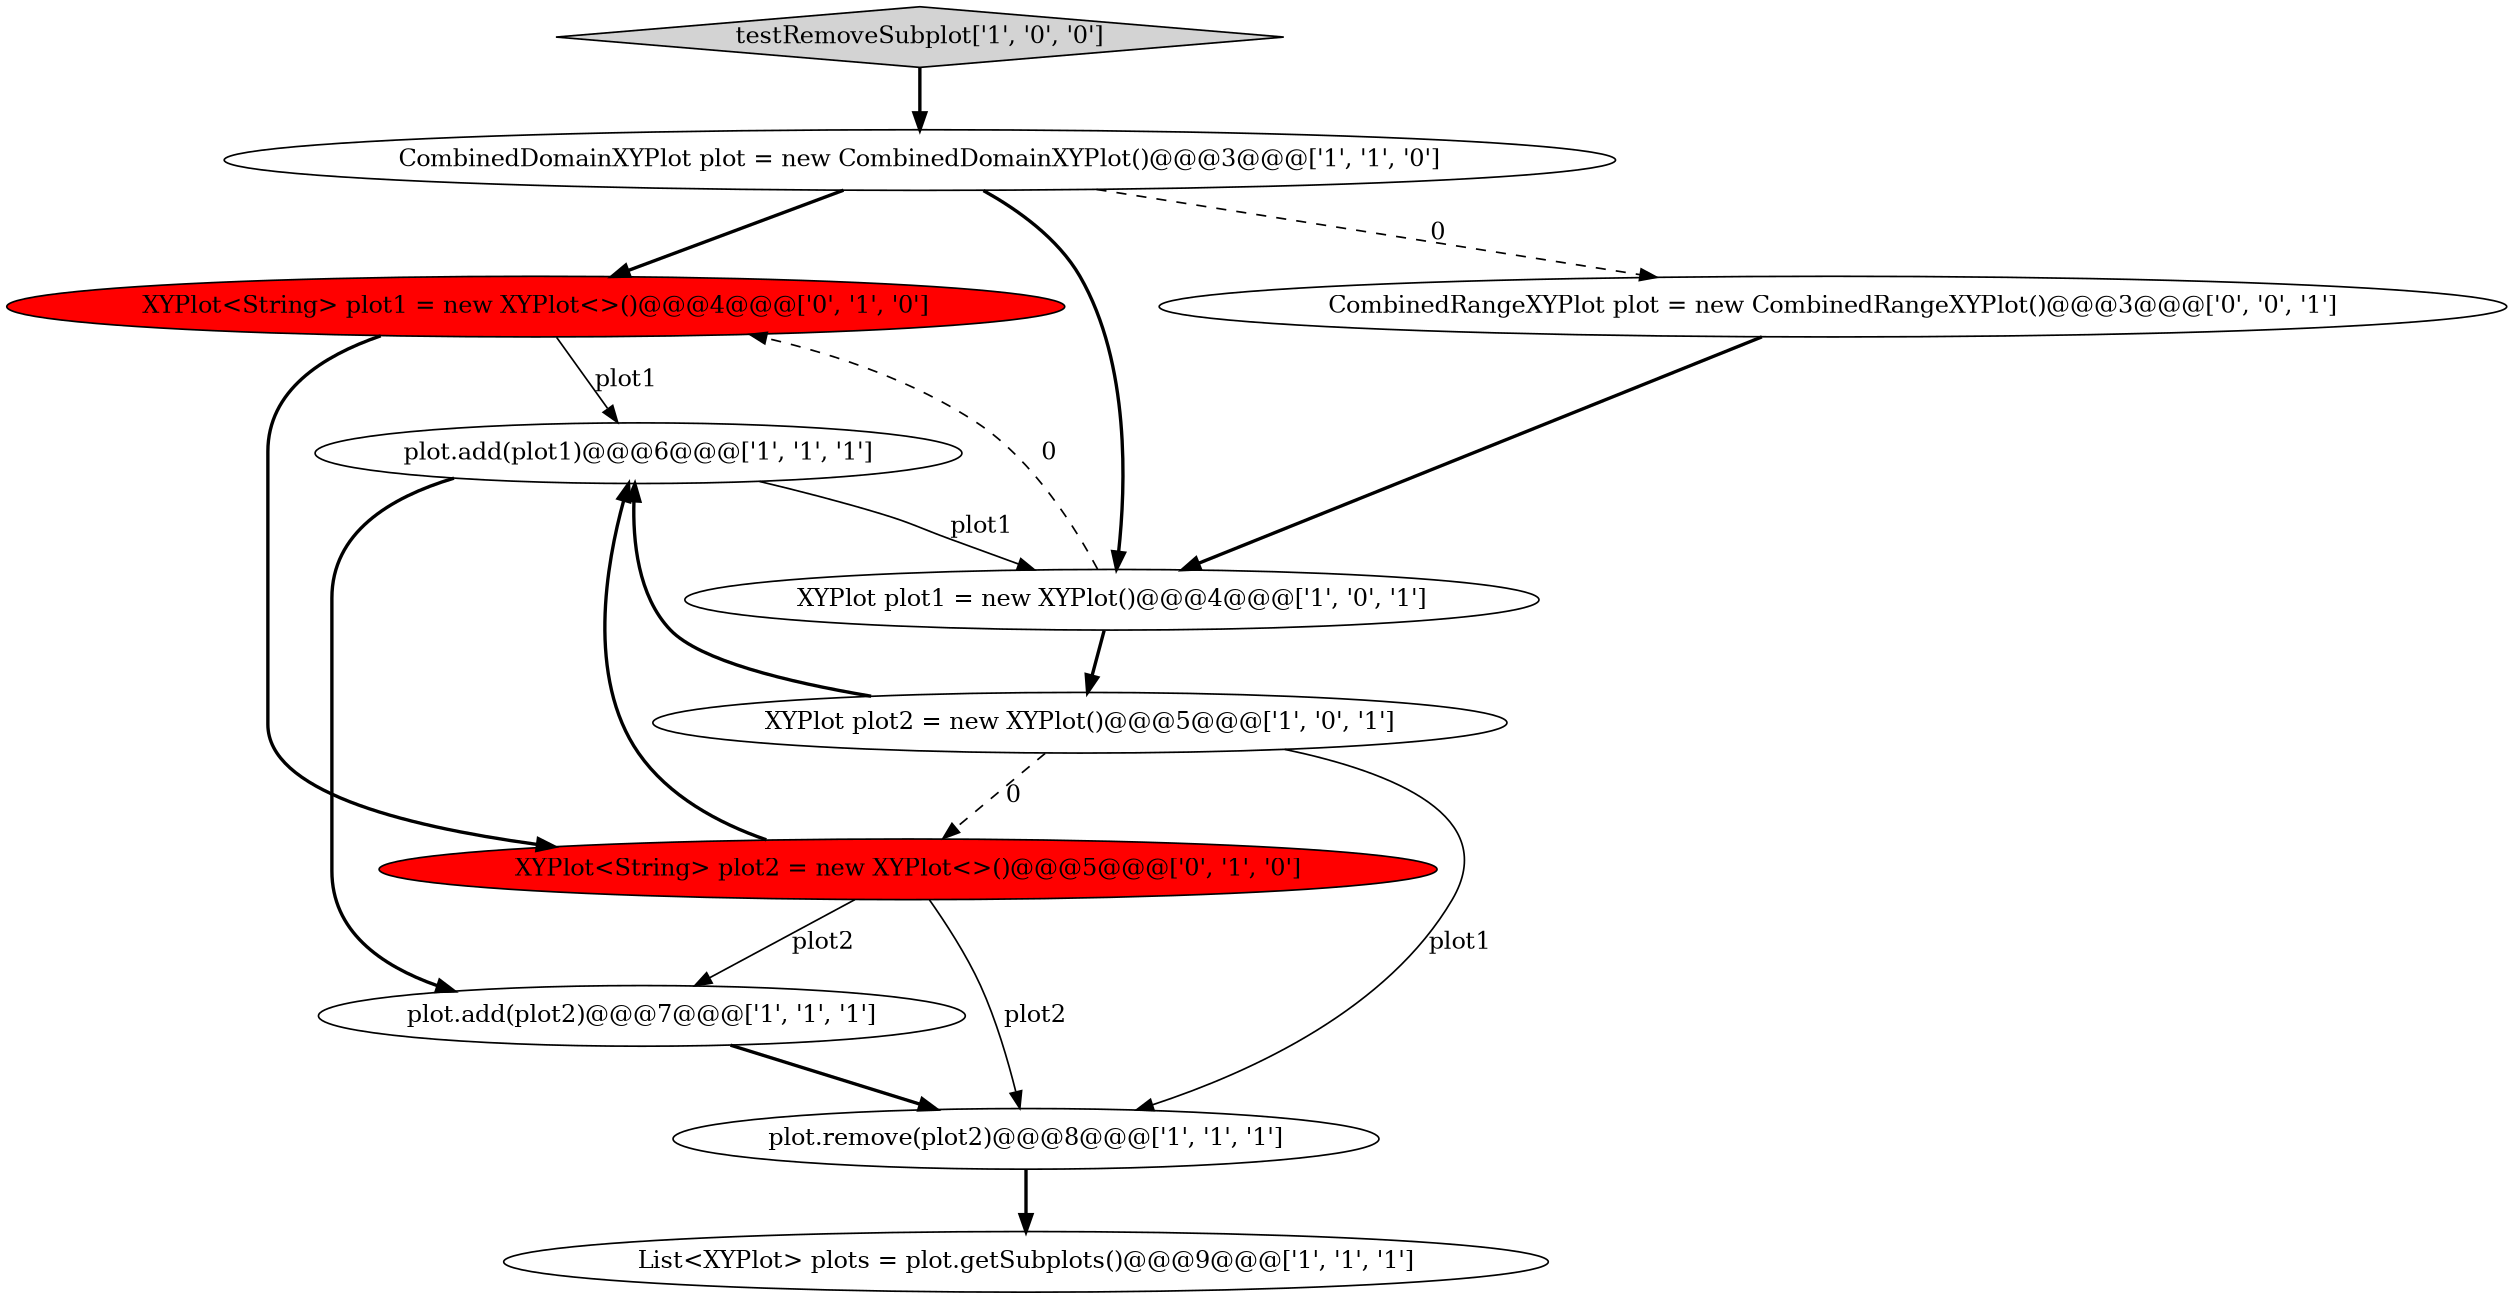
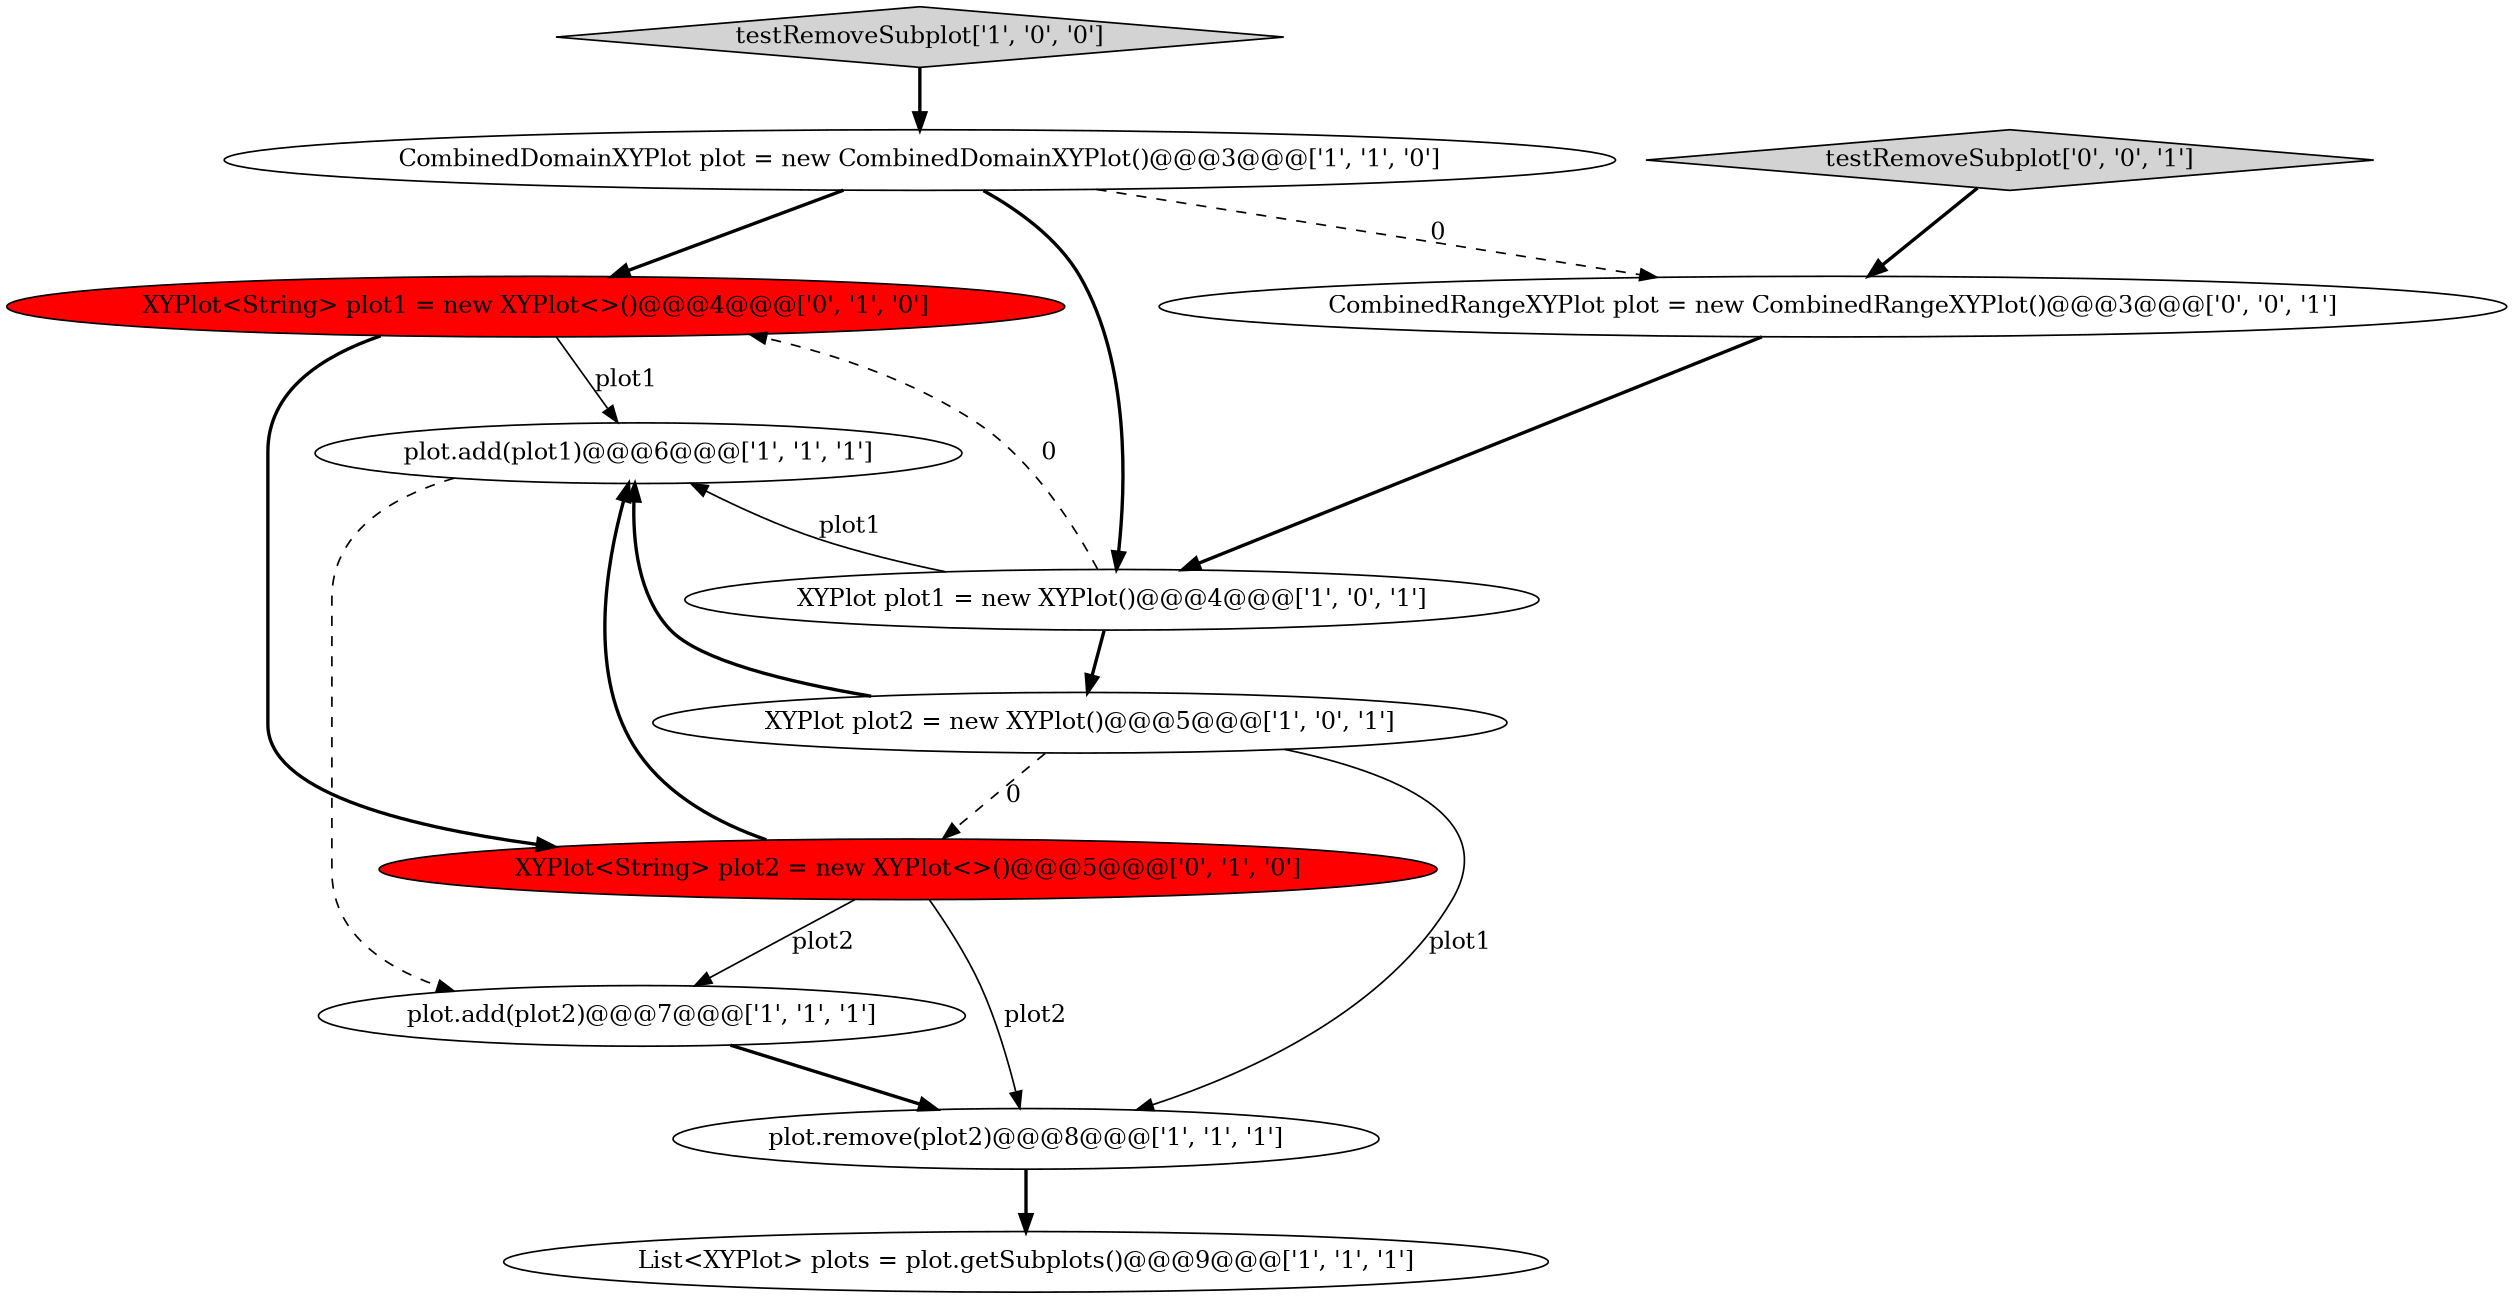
node "testRemoveSubplot['0', '0', '1']": added
edge "plot.add(plot1)@@@6@@@['1', '1', '1']" -> "XYPlot plot1 = new XYPlot()@@@4@@@['1', '0', '1']": reversed
edge "plot.add(plot1)@@@6@@@['1', '1', '1']" -> "plot.add(plot2)@@@7@@@['1', '1', '1']": style bold -> dashed
